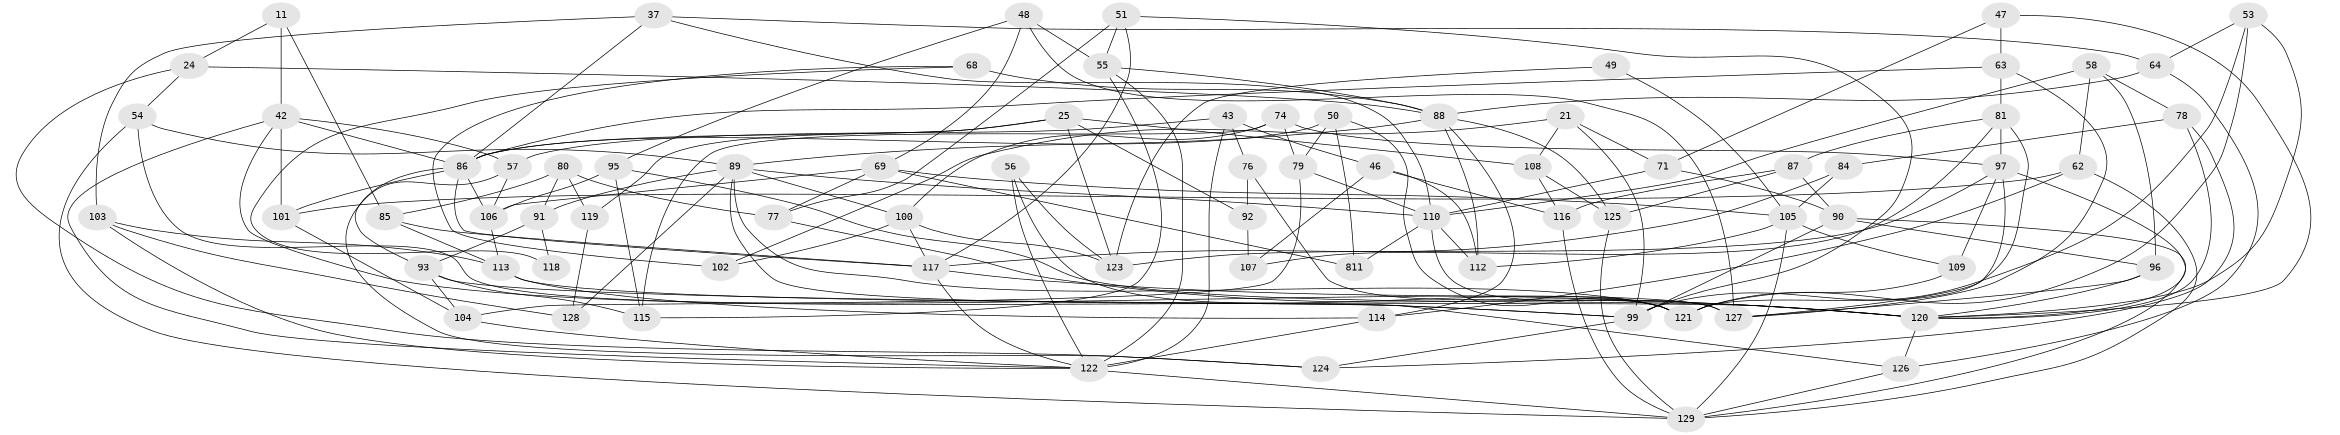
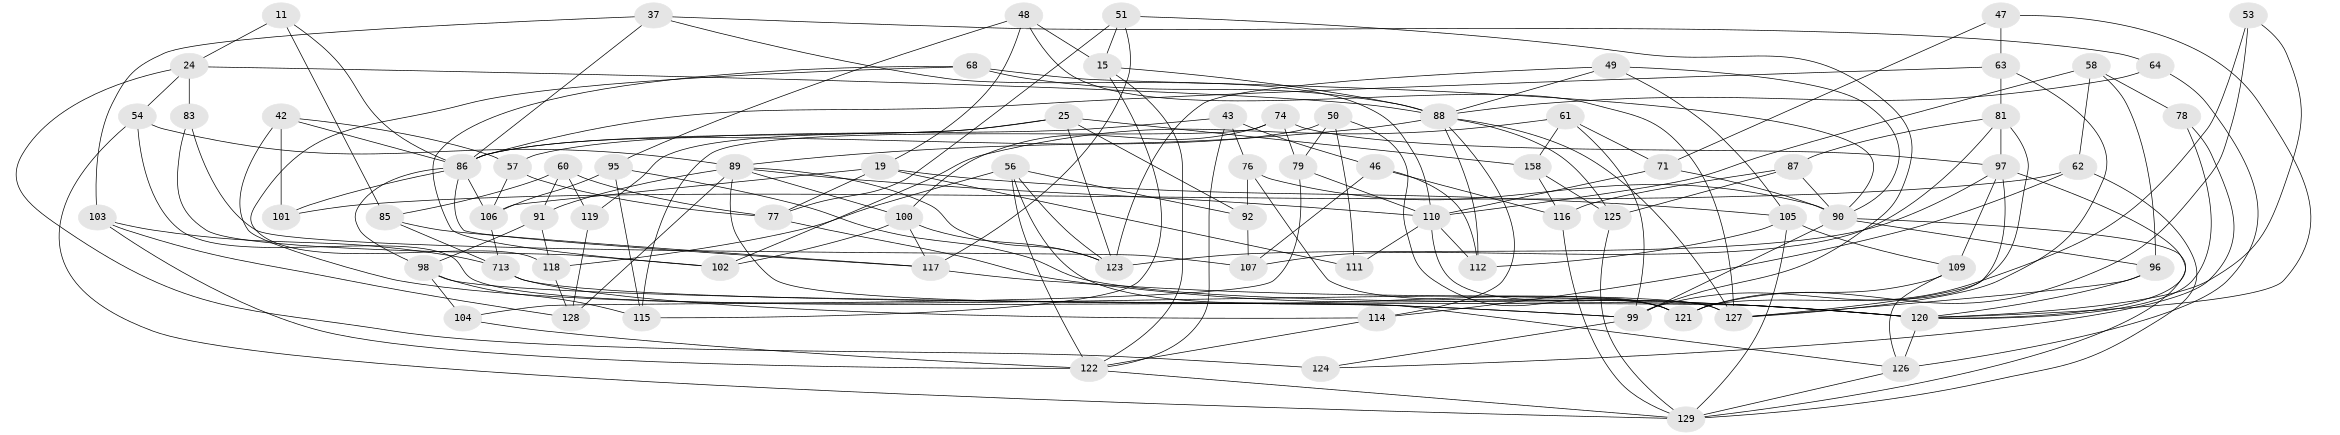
edge "53" -- "64": removed
edge "11" -- "42": now "11" -- "86"
node "55": label "55" -> "15"
edge "49" -- "90": added
edge "49" -- "88": added
edge "68" -- "90": added
node "83": added
node "21": label "21" -> "61"
node "80": label "80" -> "60"
node "69": label "69" -> "19"
node "108": label "108" -> "158"
node "84": removed
edge "88" -- "127": added
edge "76" -- "90": added
edge "56" -- "92": added
edge "56" -- "118": added
edge "101" -- "104": removed
node "93": label "93" -> "98"
node "113": label "113" -> "713"
node "811": label "811" -> "111"
edge "89" -- "121": now "89" -- "123"
edge "109" -- "126": added
edge "118" -- "128": added
edge "117" -- "122": removed
edge "42" -- "122": removed
edge "57" -- "124": now "57" -- "77"
